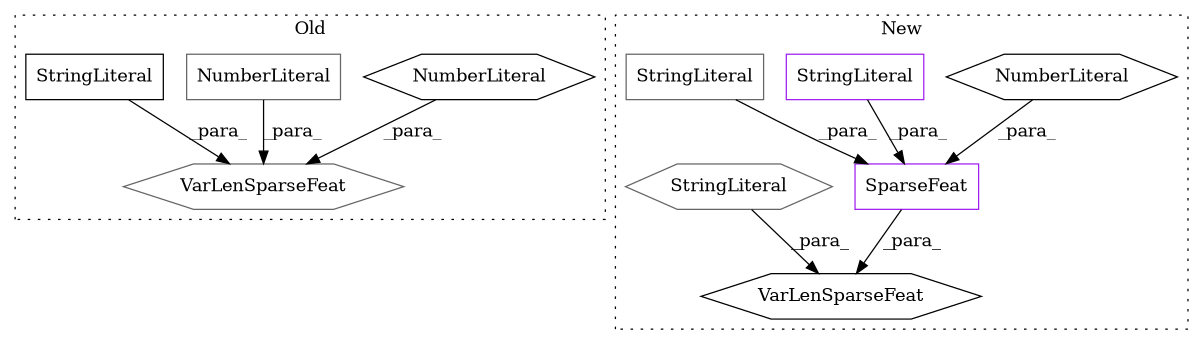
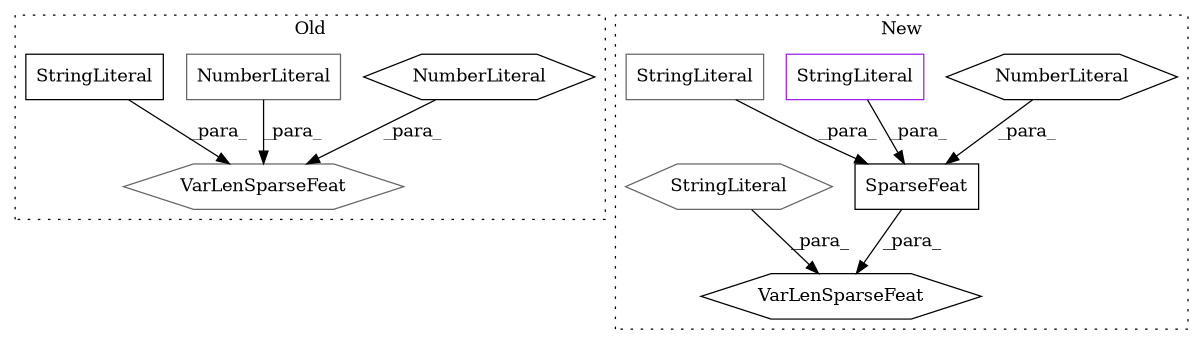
node "SparseFeat": color purple -> black
